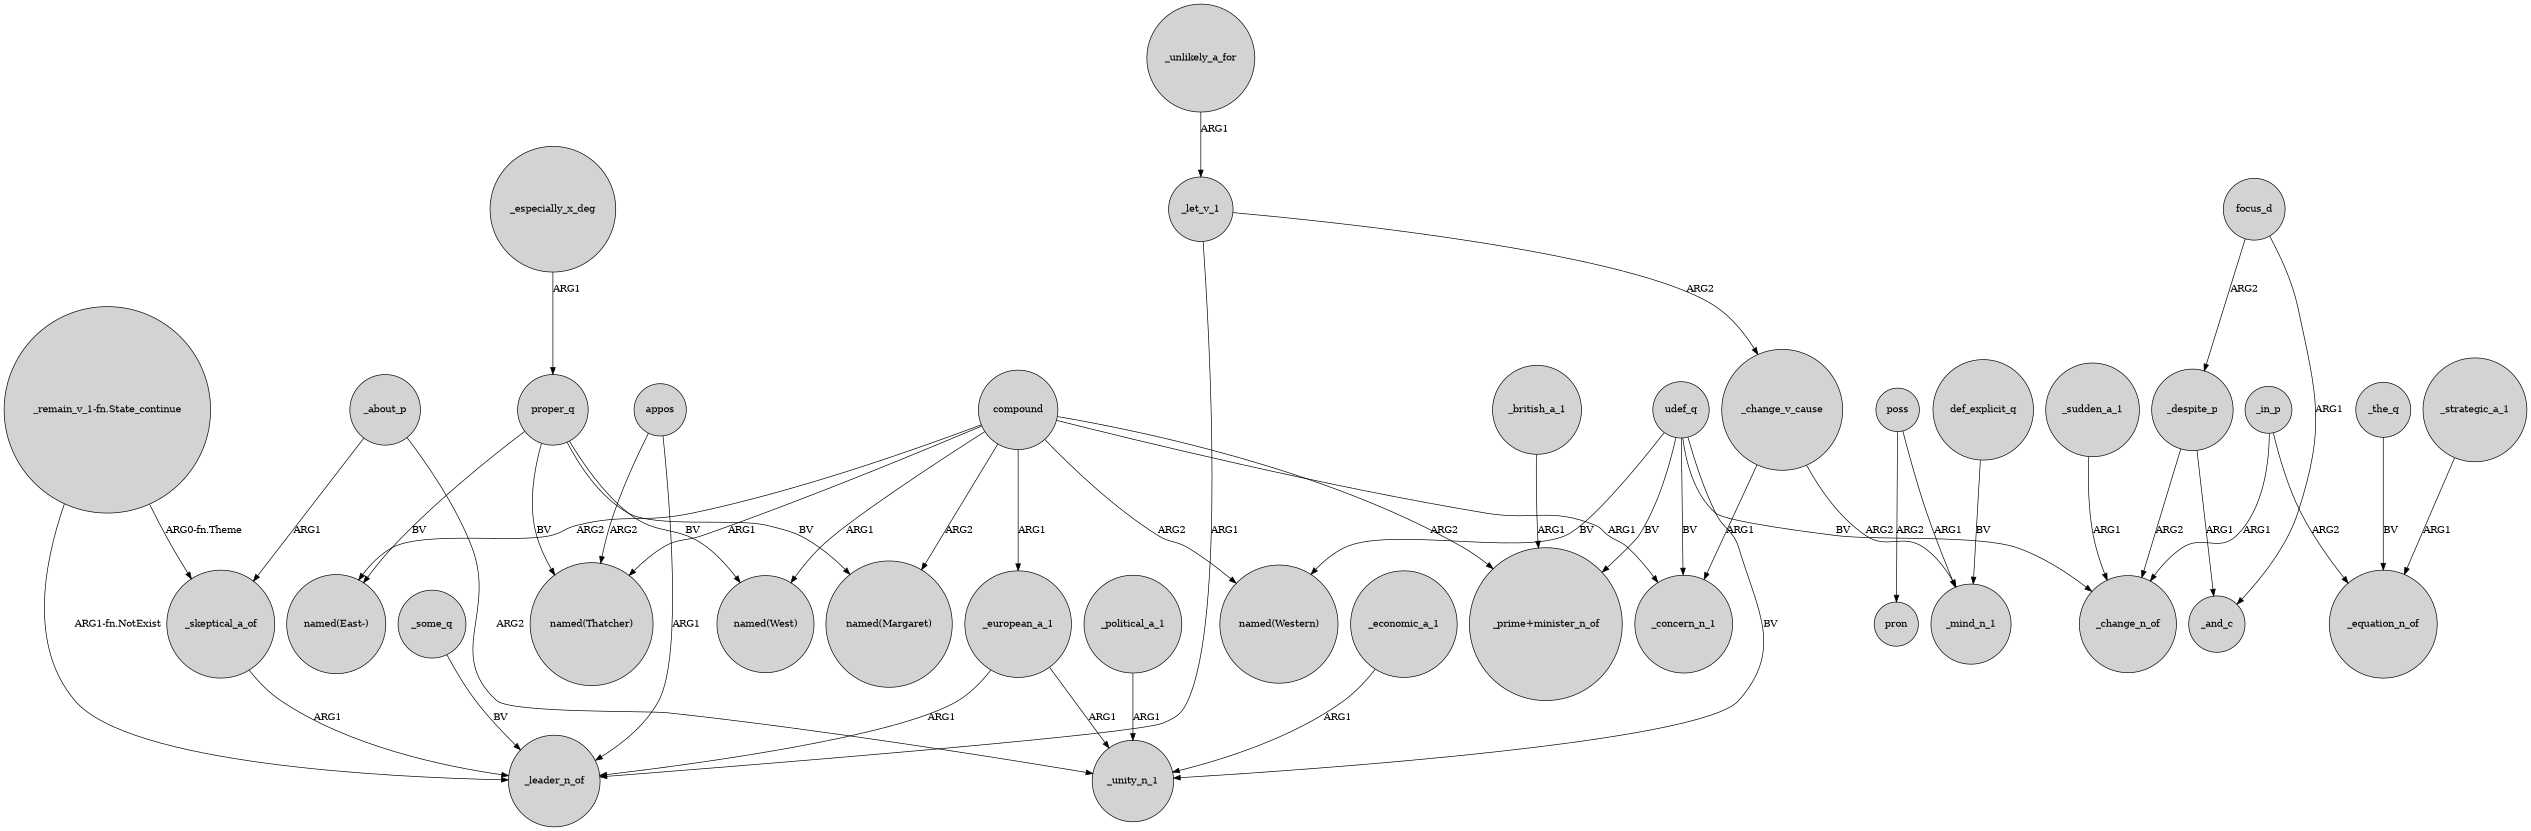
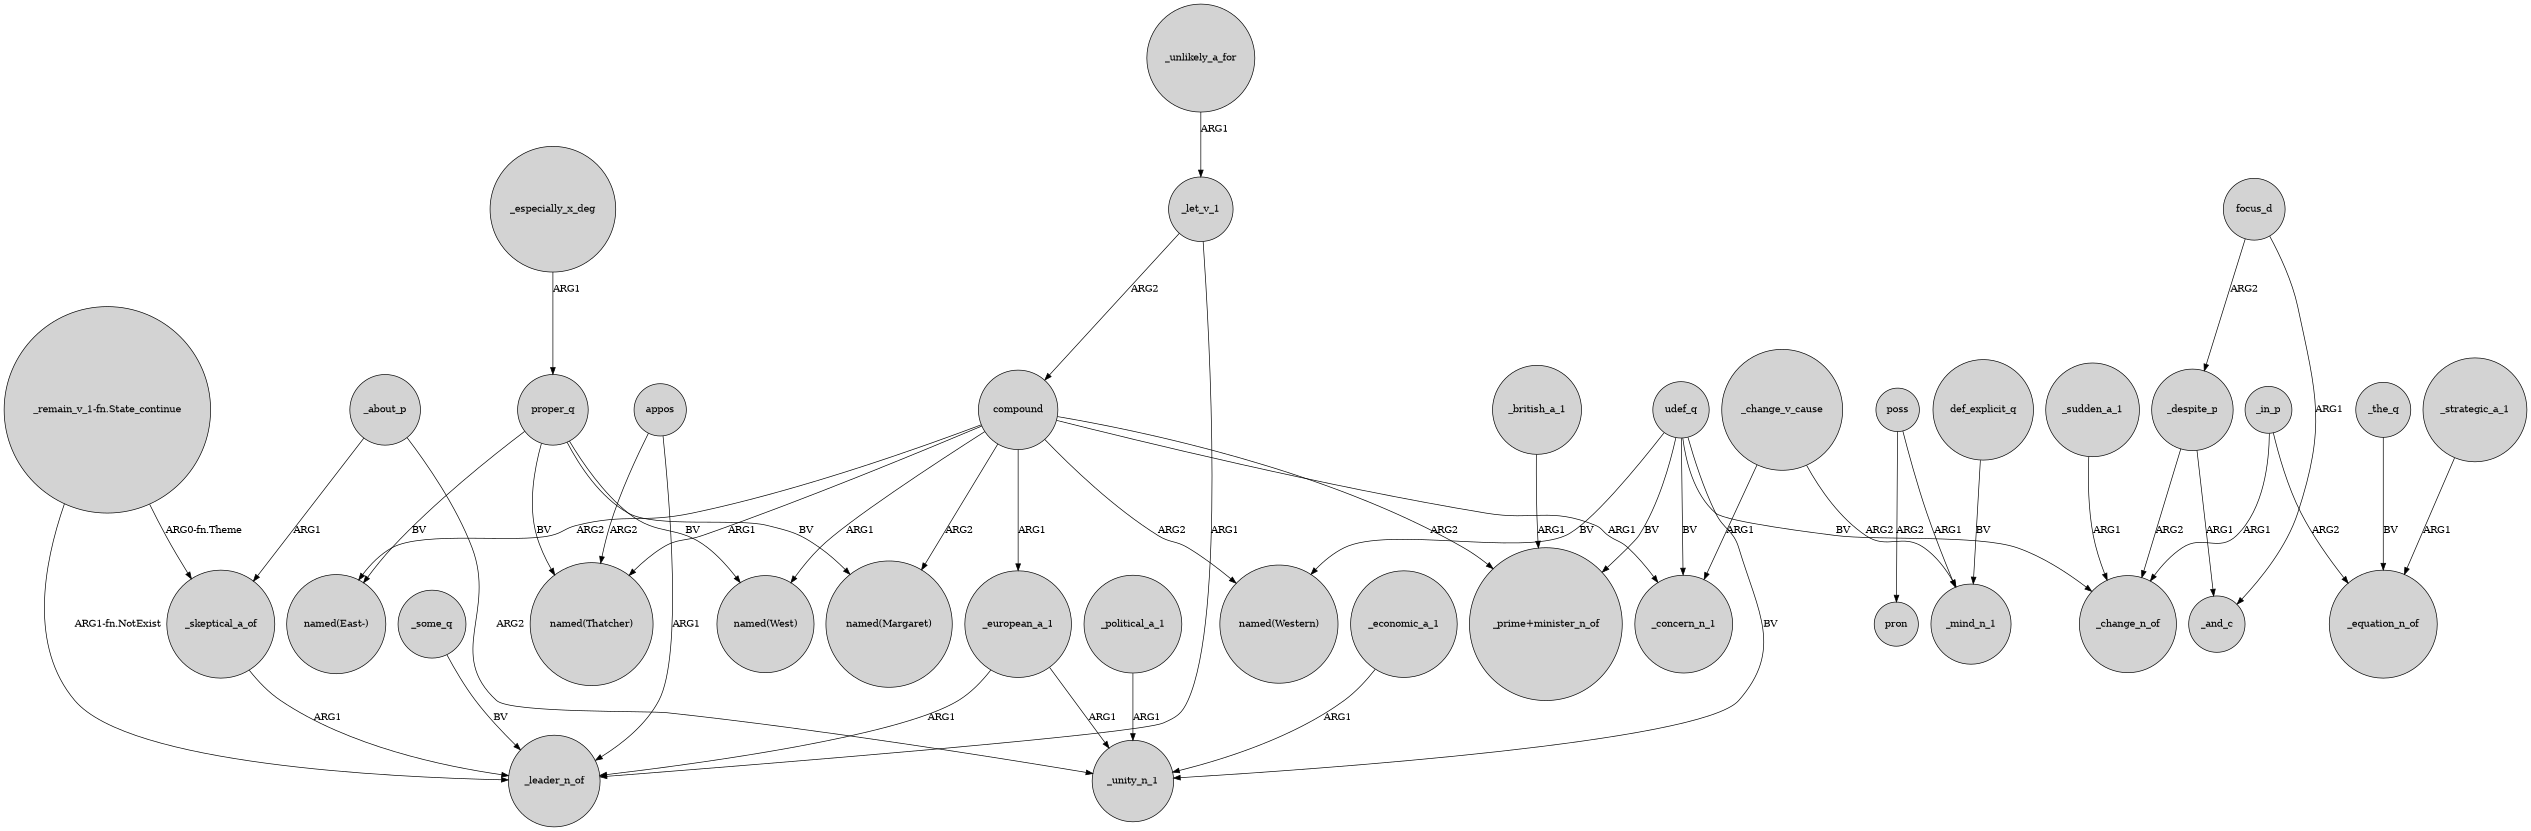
edge "_let_v_1" -> "_change_v_cause": now "_let_v_1" -> "compound"
